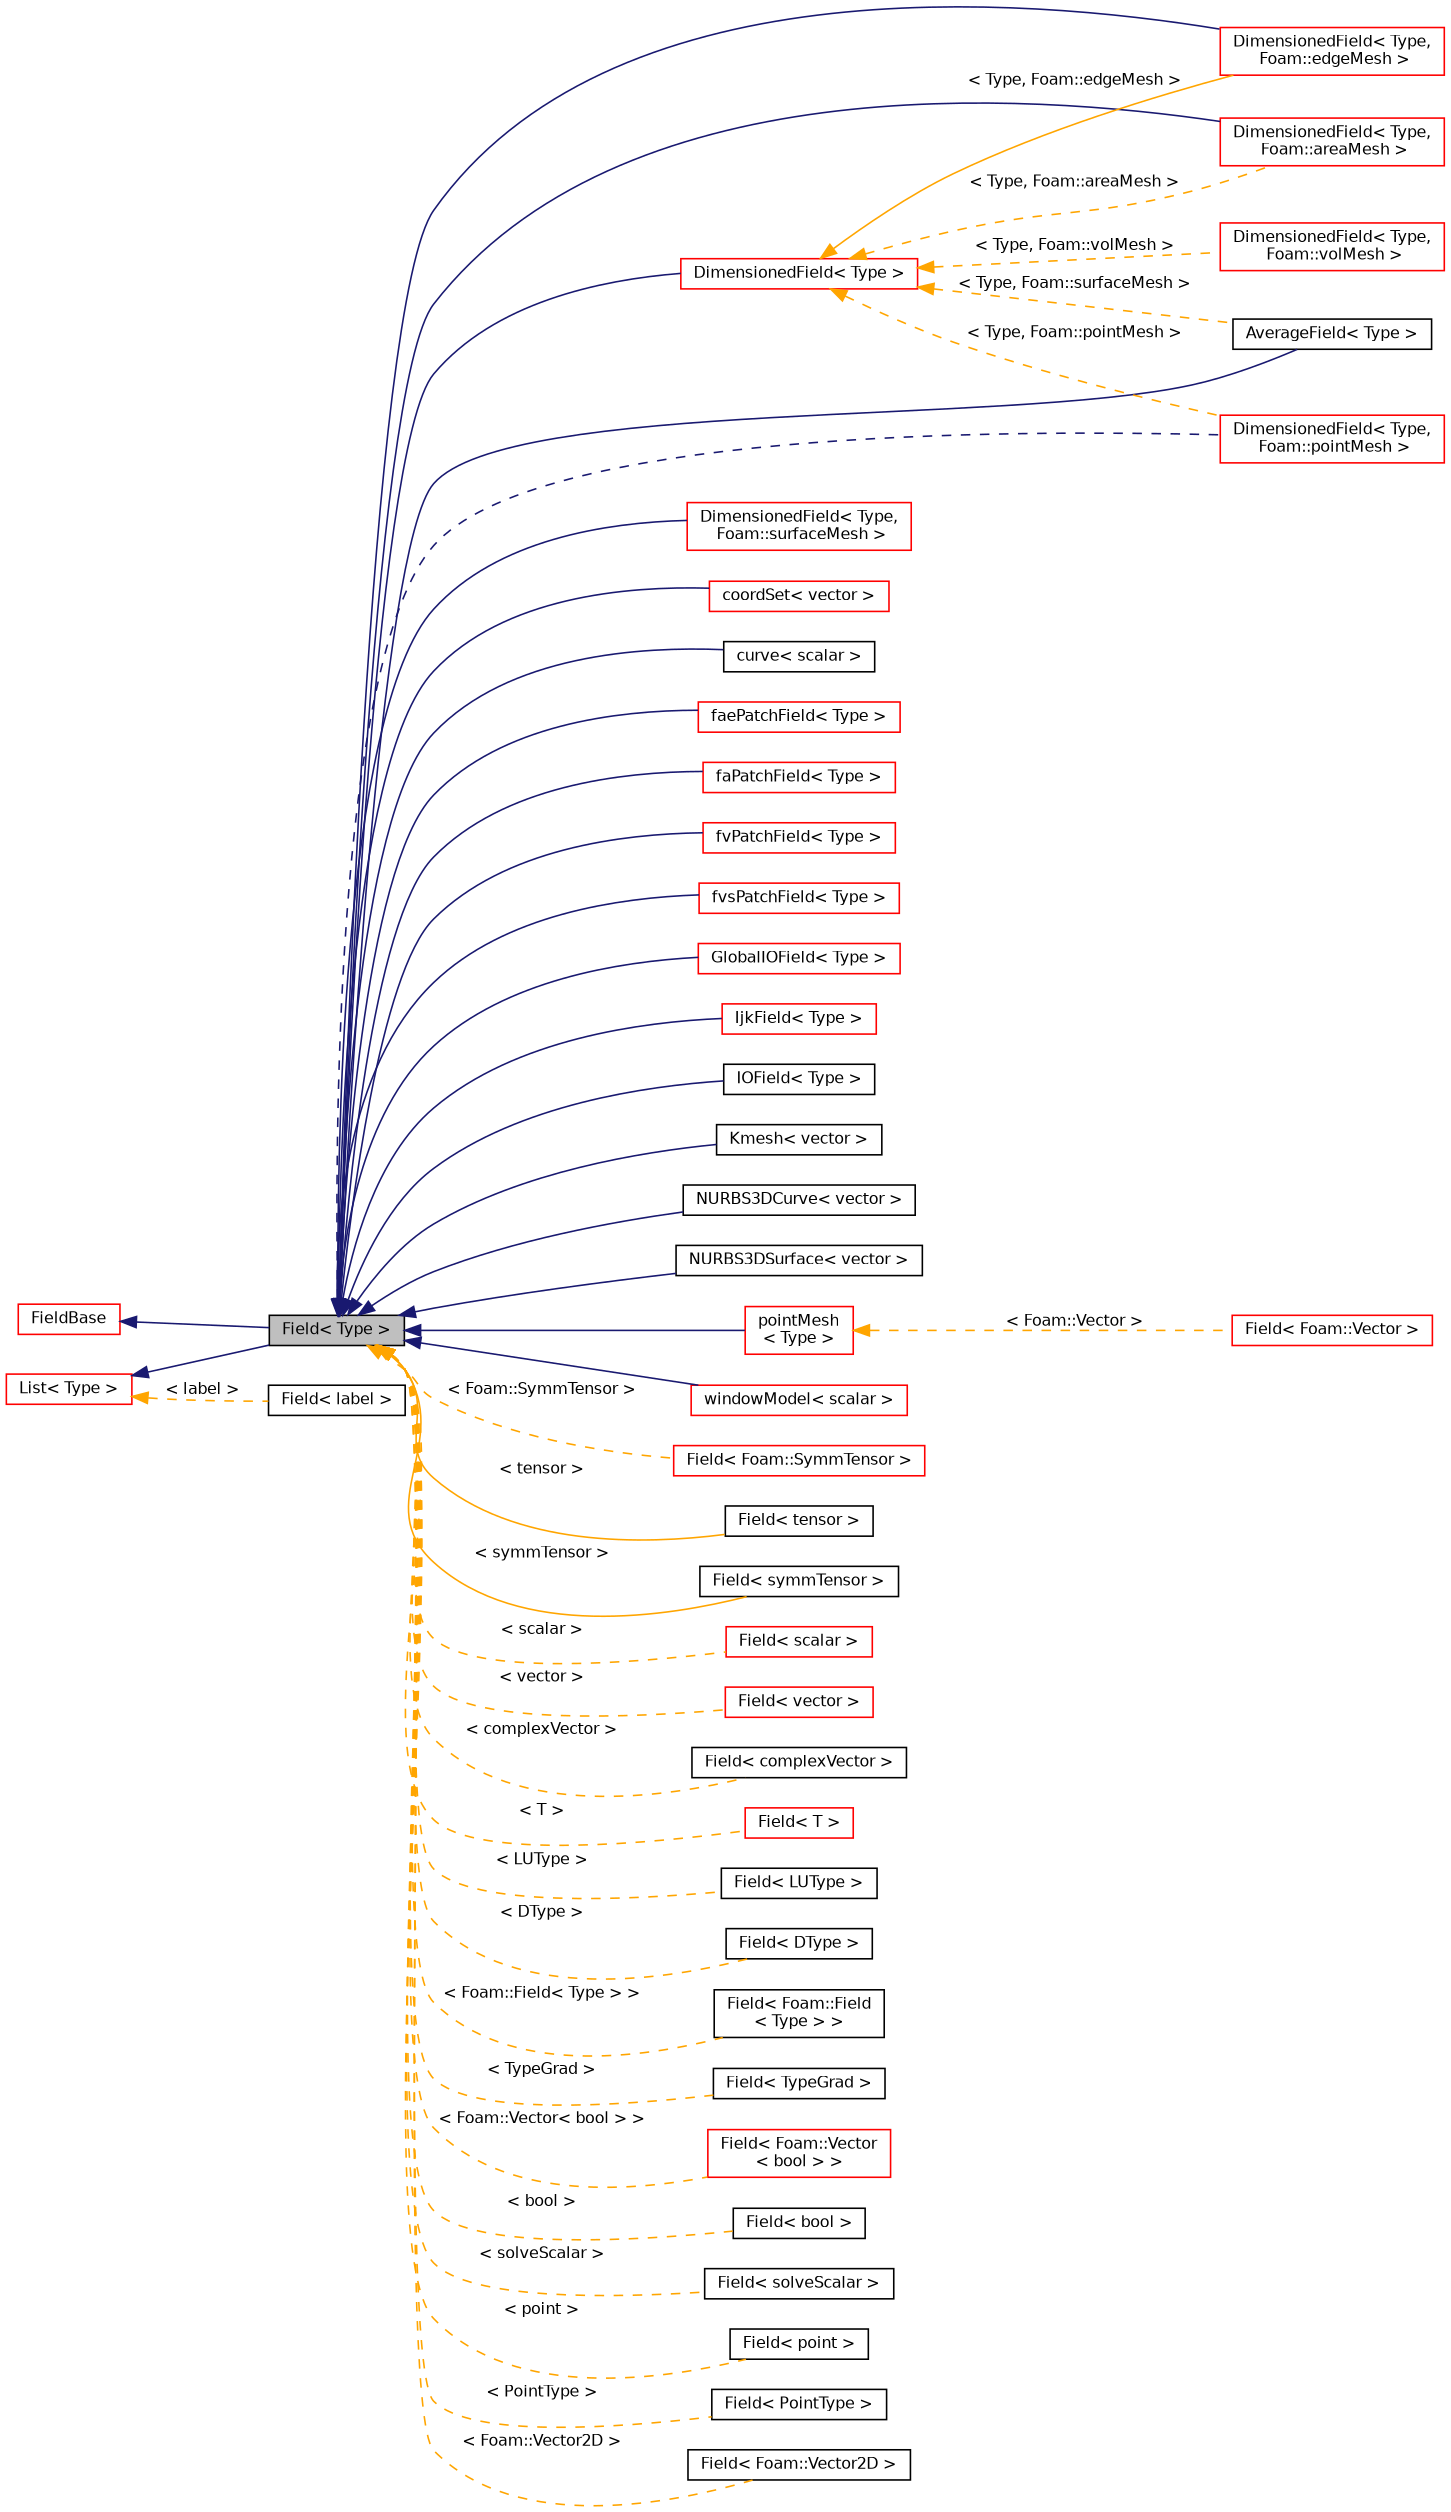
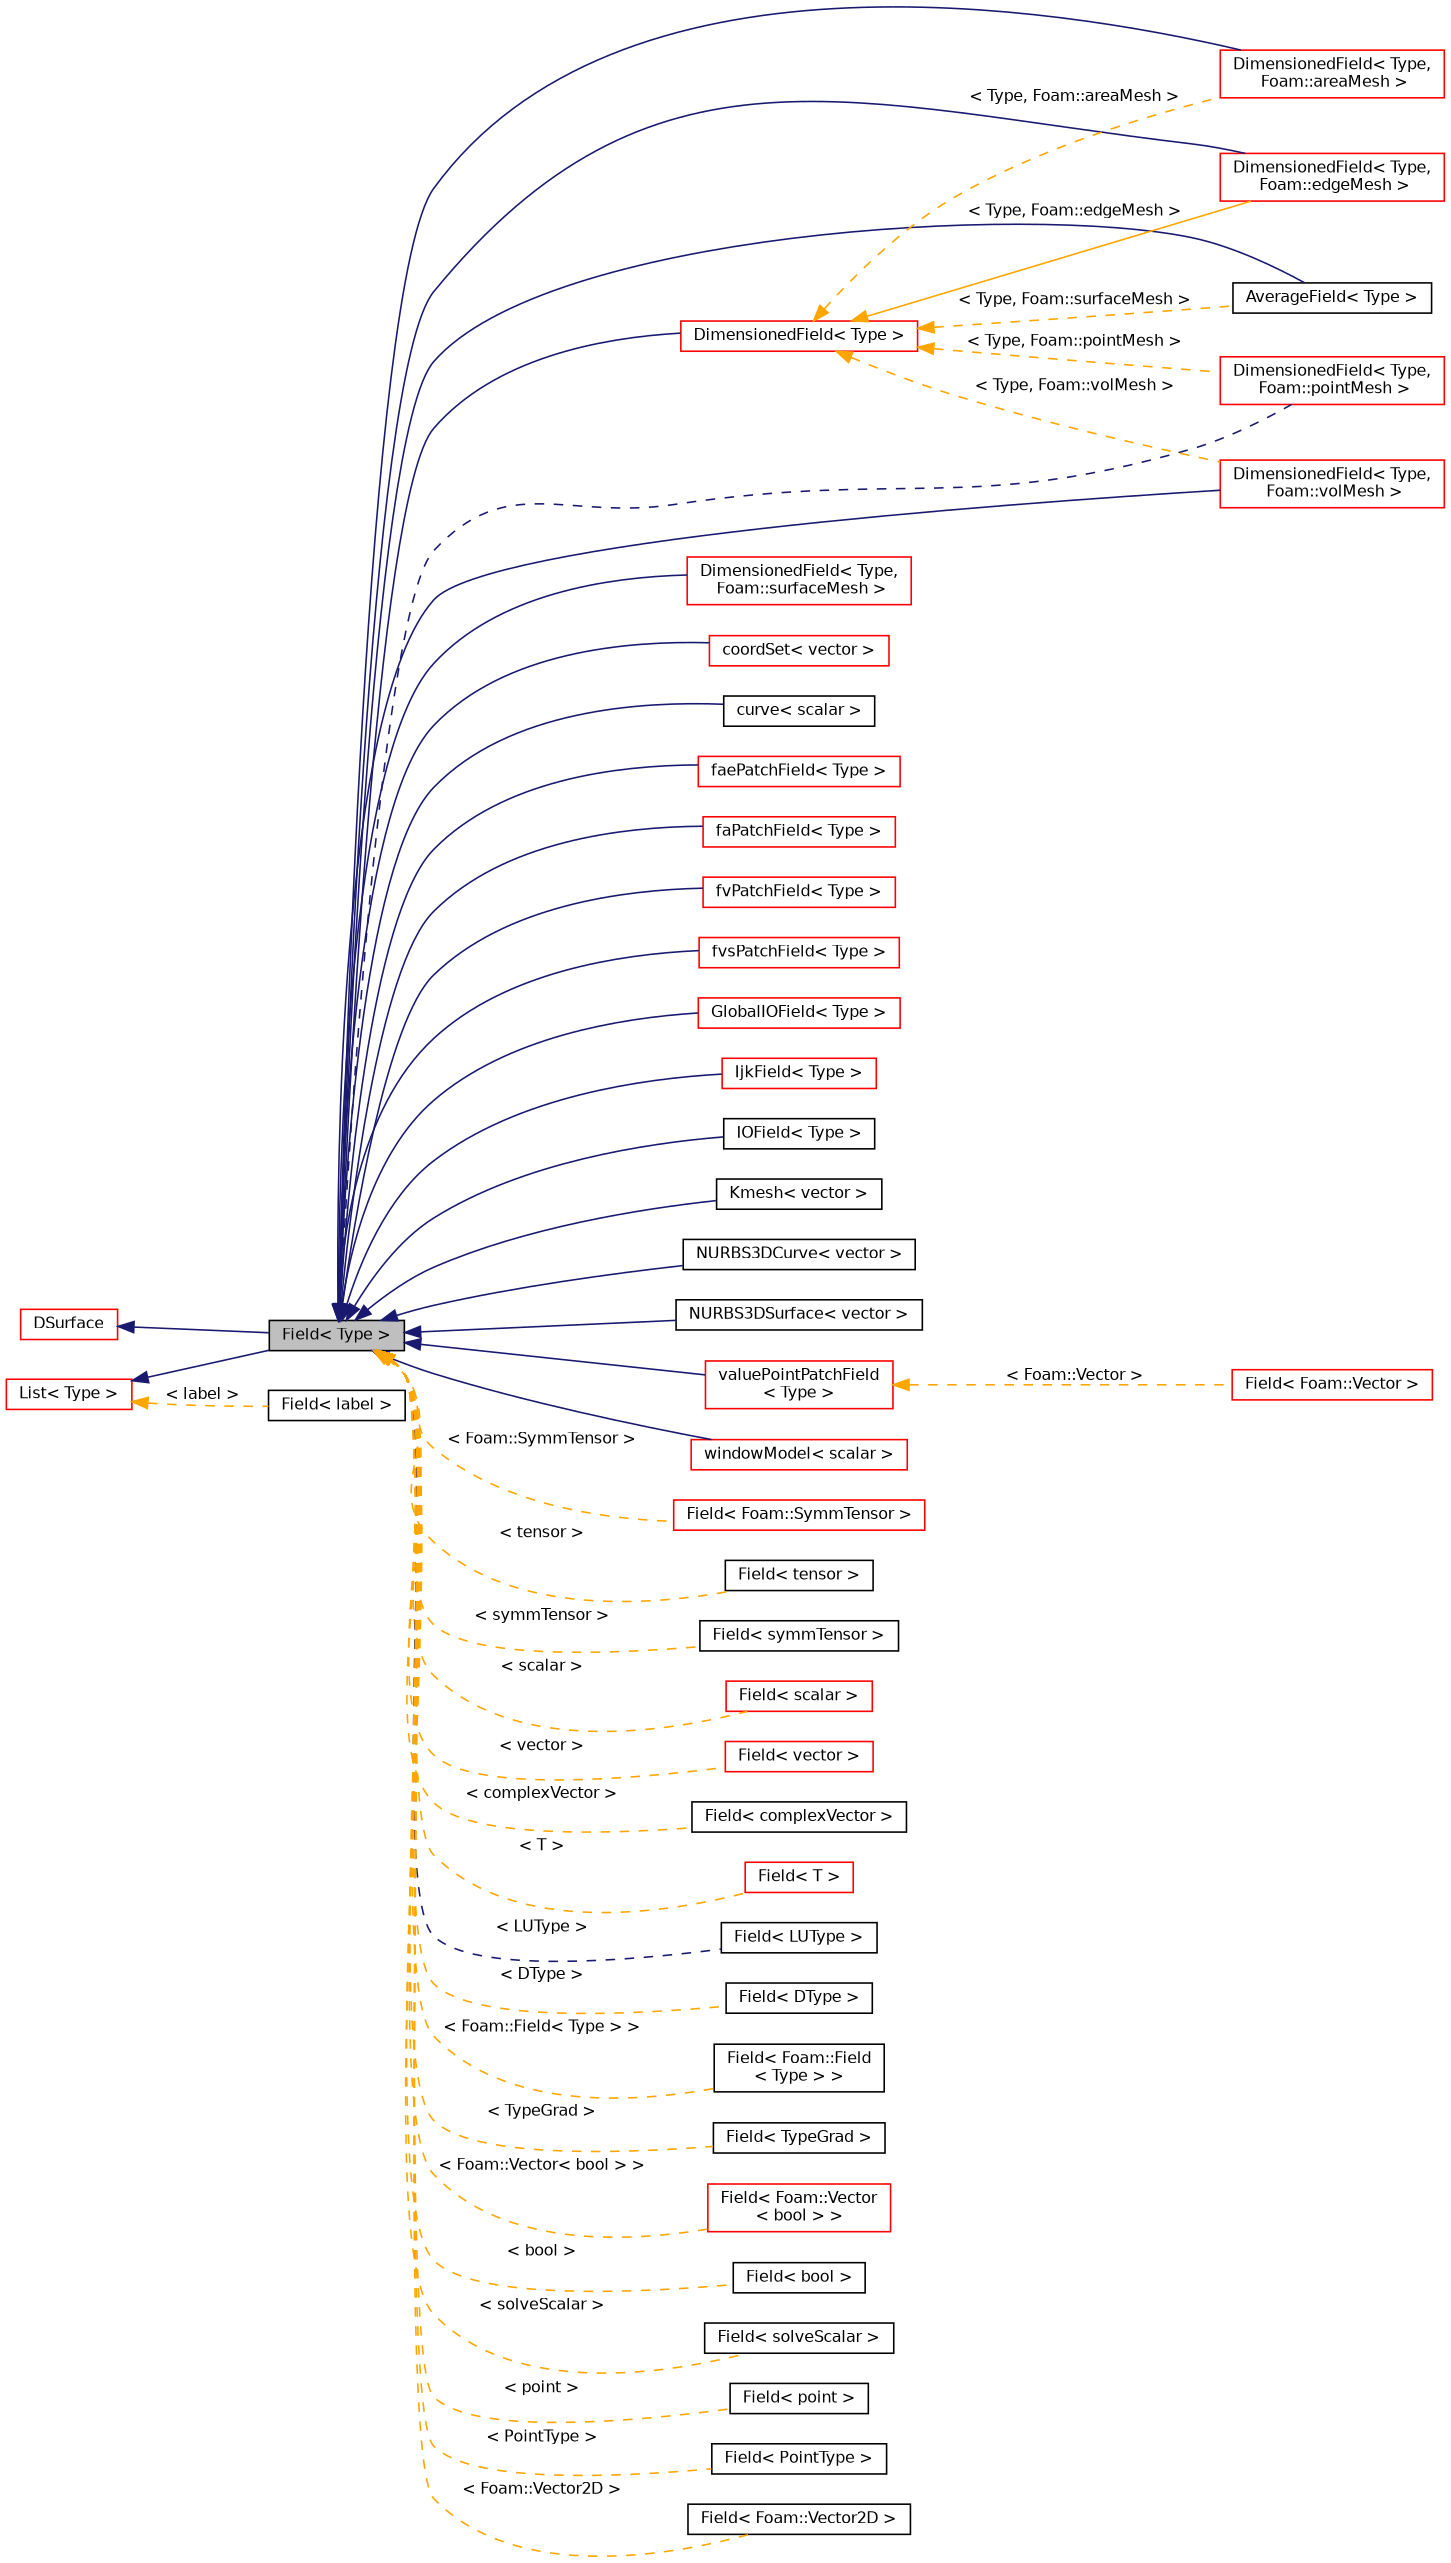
edge "DimensionedField< Type, Foam::volMesh >" -> "Field< Type >": added
node "FieldBase": label "FieldBase" -> "DSurface"
node "pointMesh < Type >": label "pointMesh < Type >" -> "valuePointPatchField < Type >"
edge "Field< tensor >" -> "Field< Type >": style solid -> dashed
edge "Field< symmTensor >" -> "Field< Type >": style solid -> dashed
edge "Field< LUType >" -> "Field< Type >": color orange -> midnightblue
